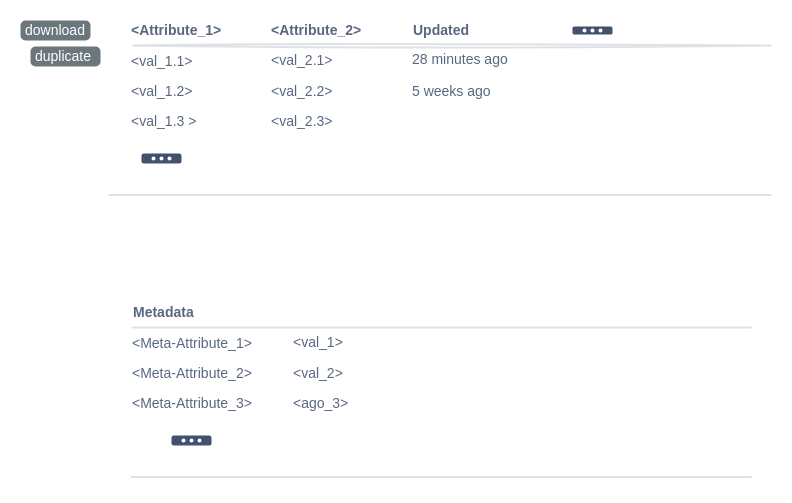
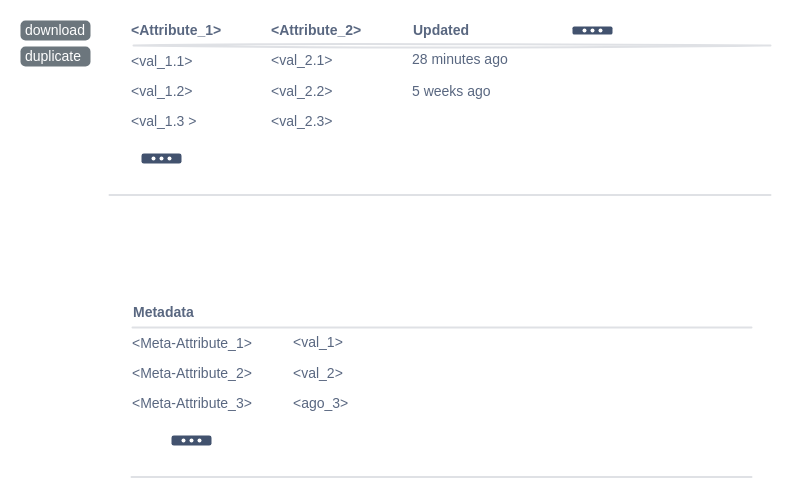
node "duplicate": moved (66, 57) -> (56, 57)
